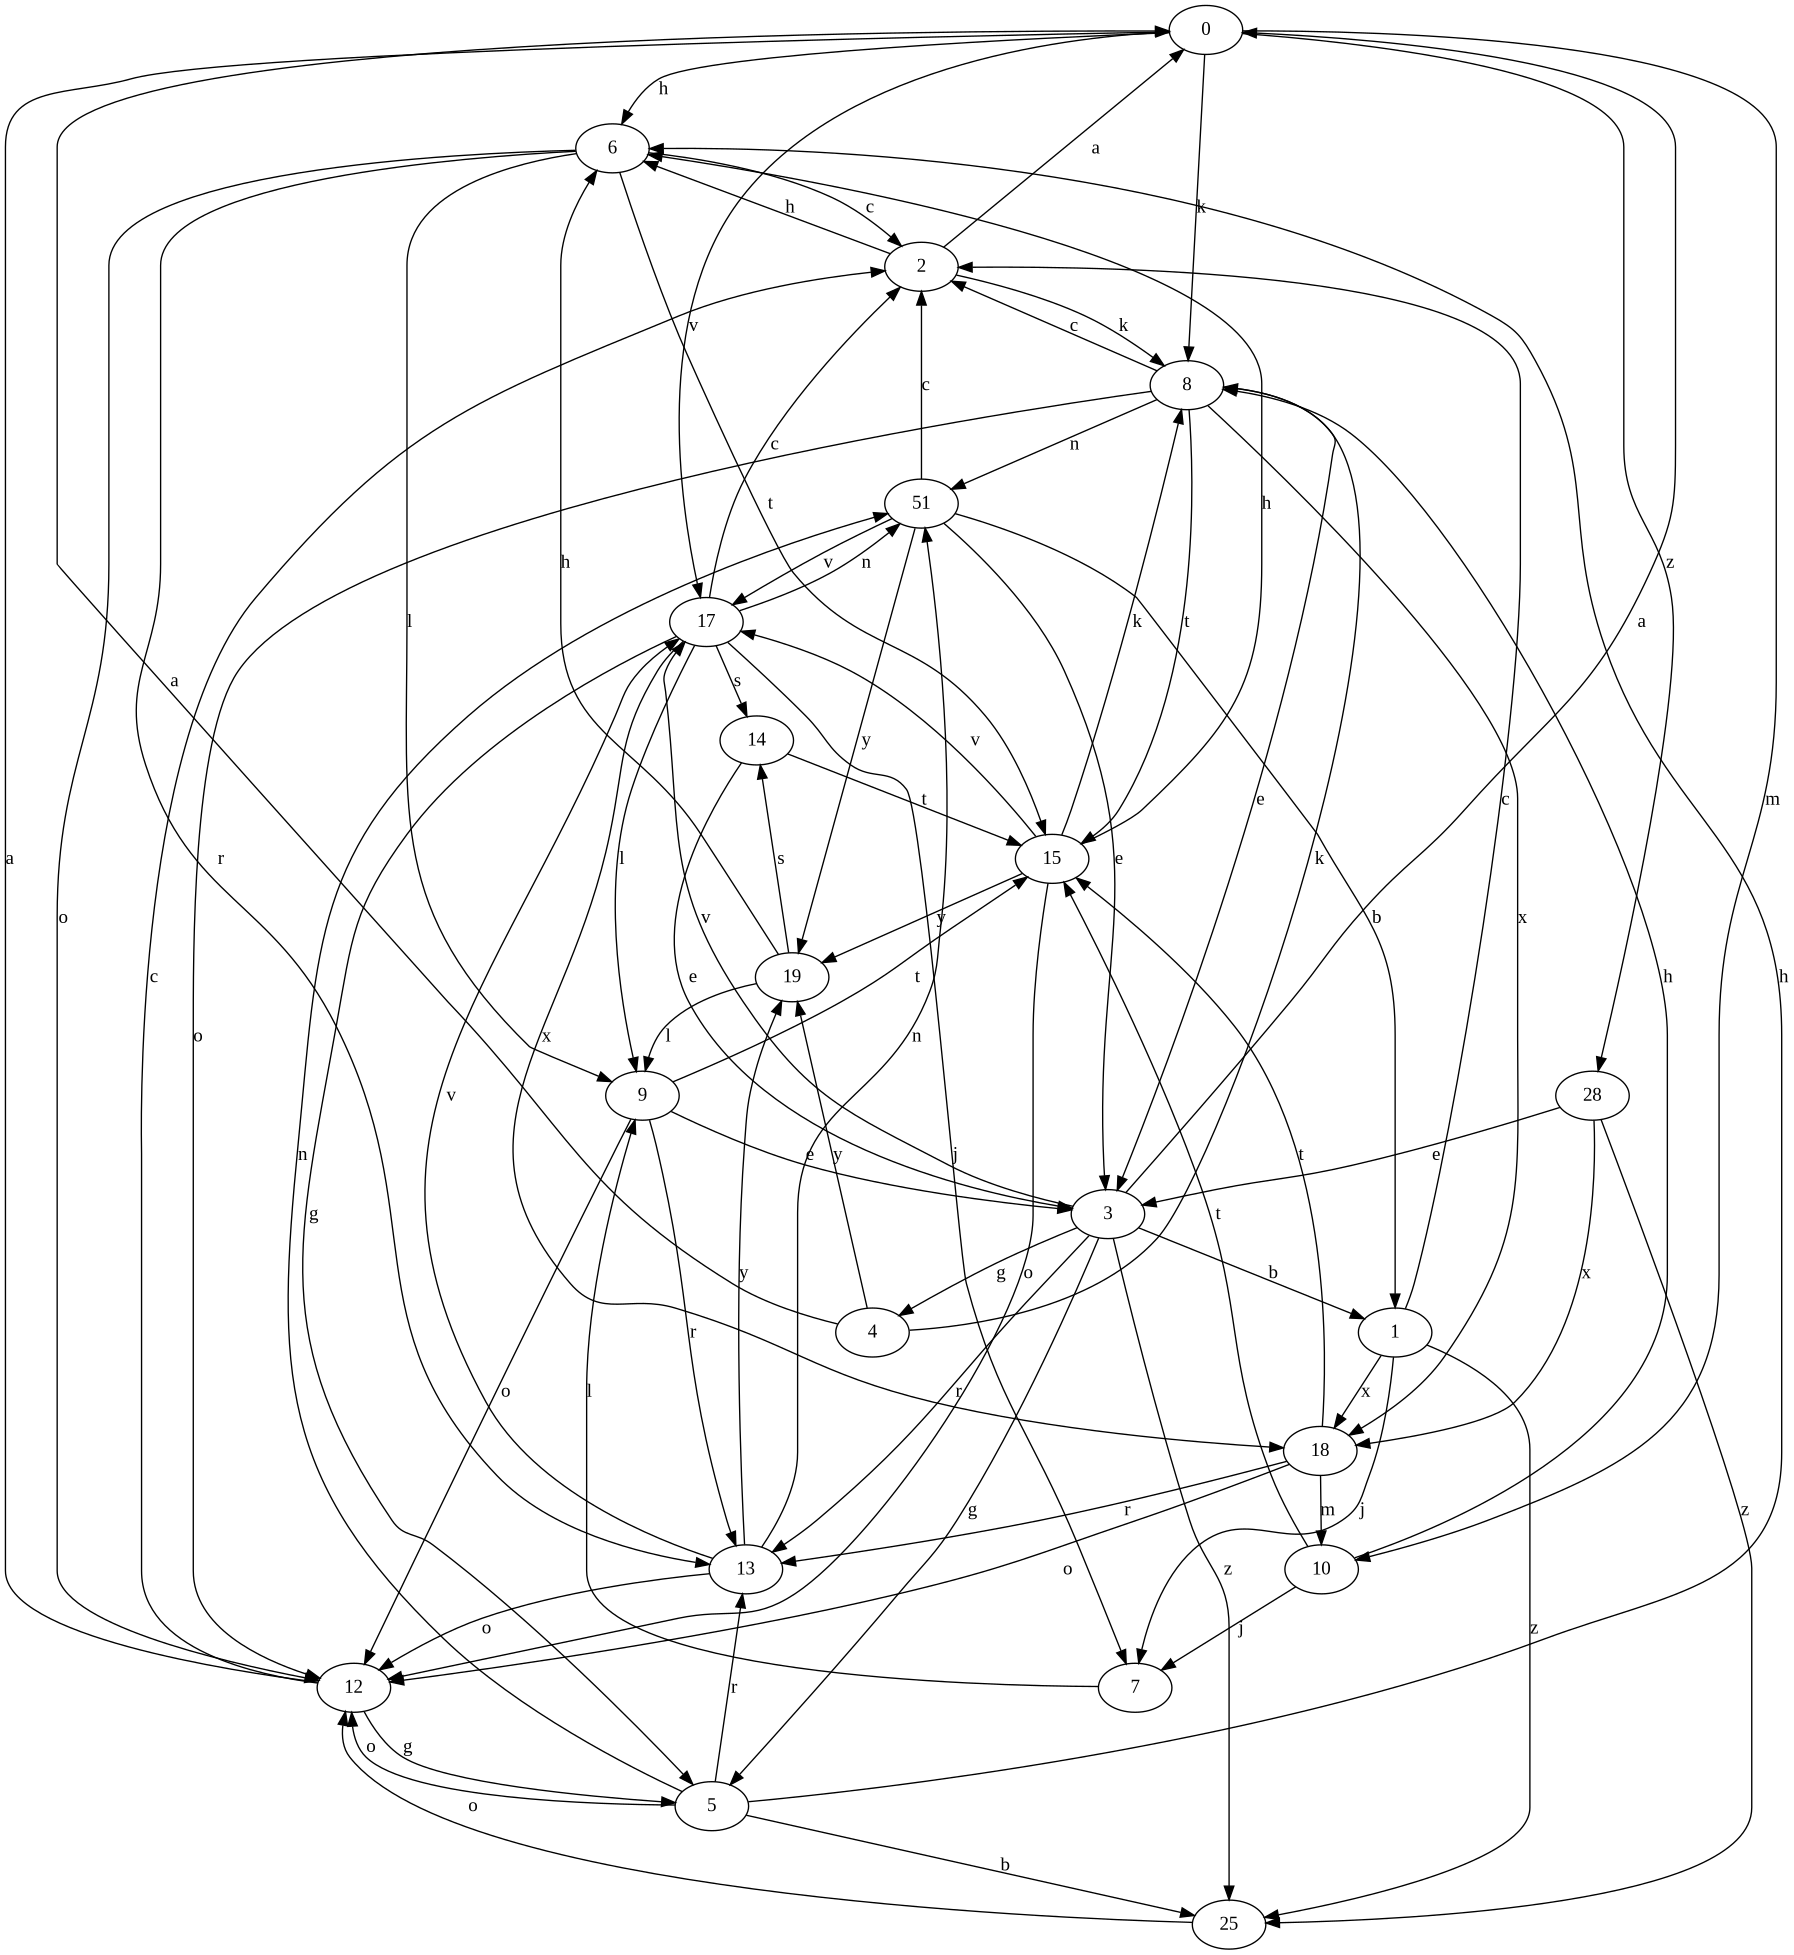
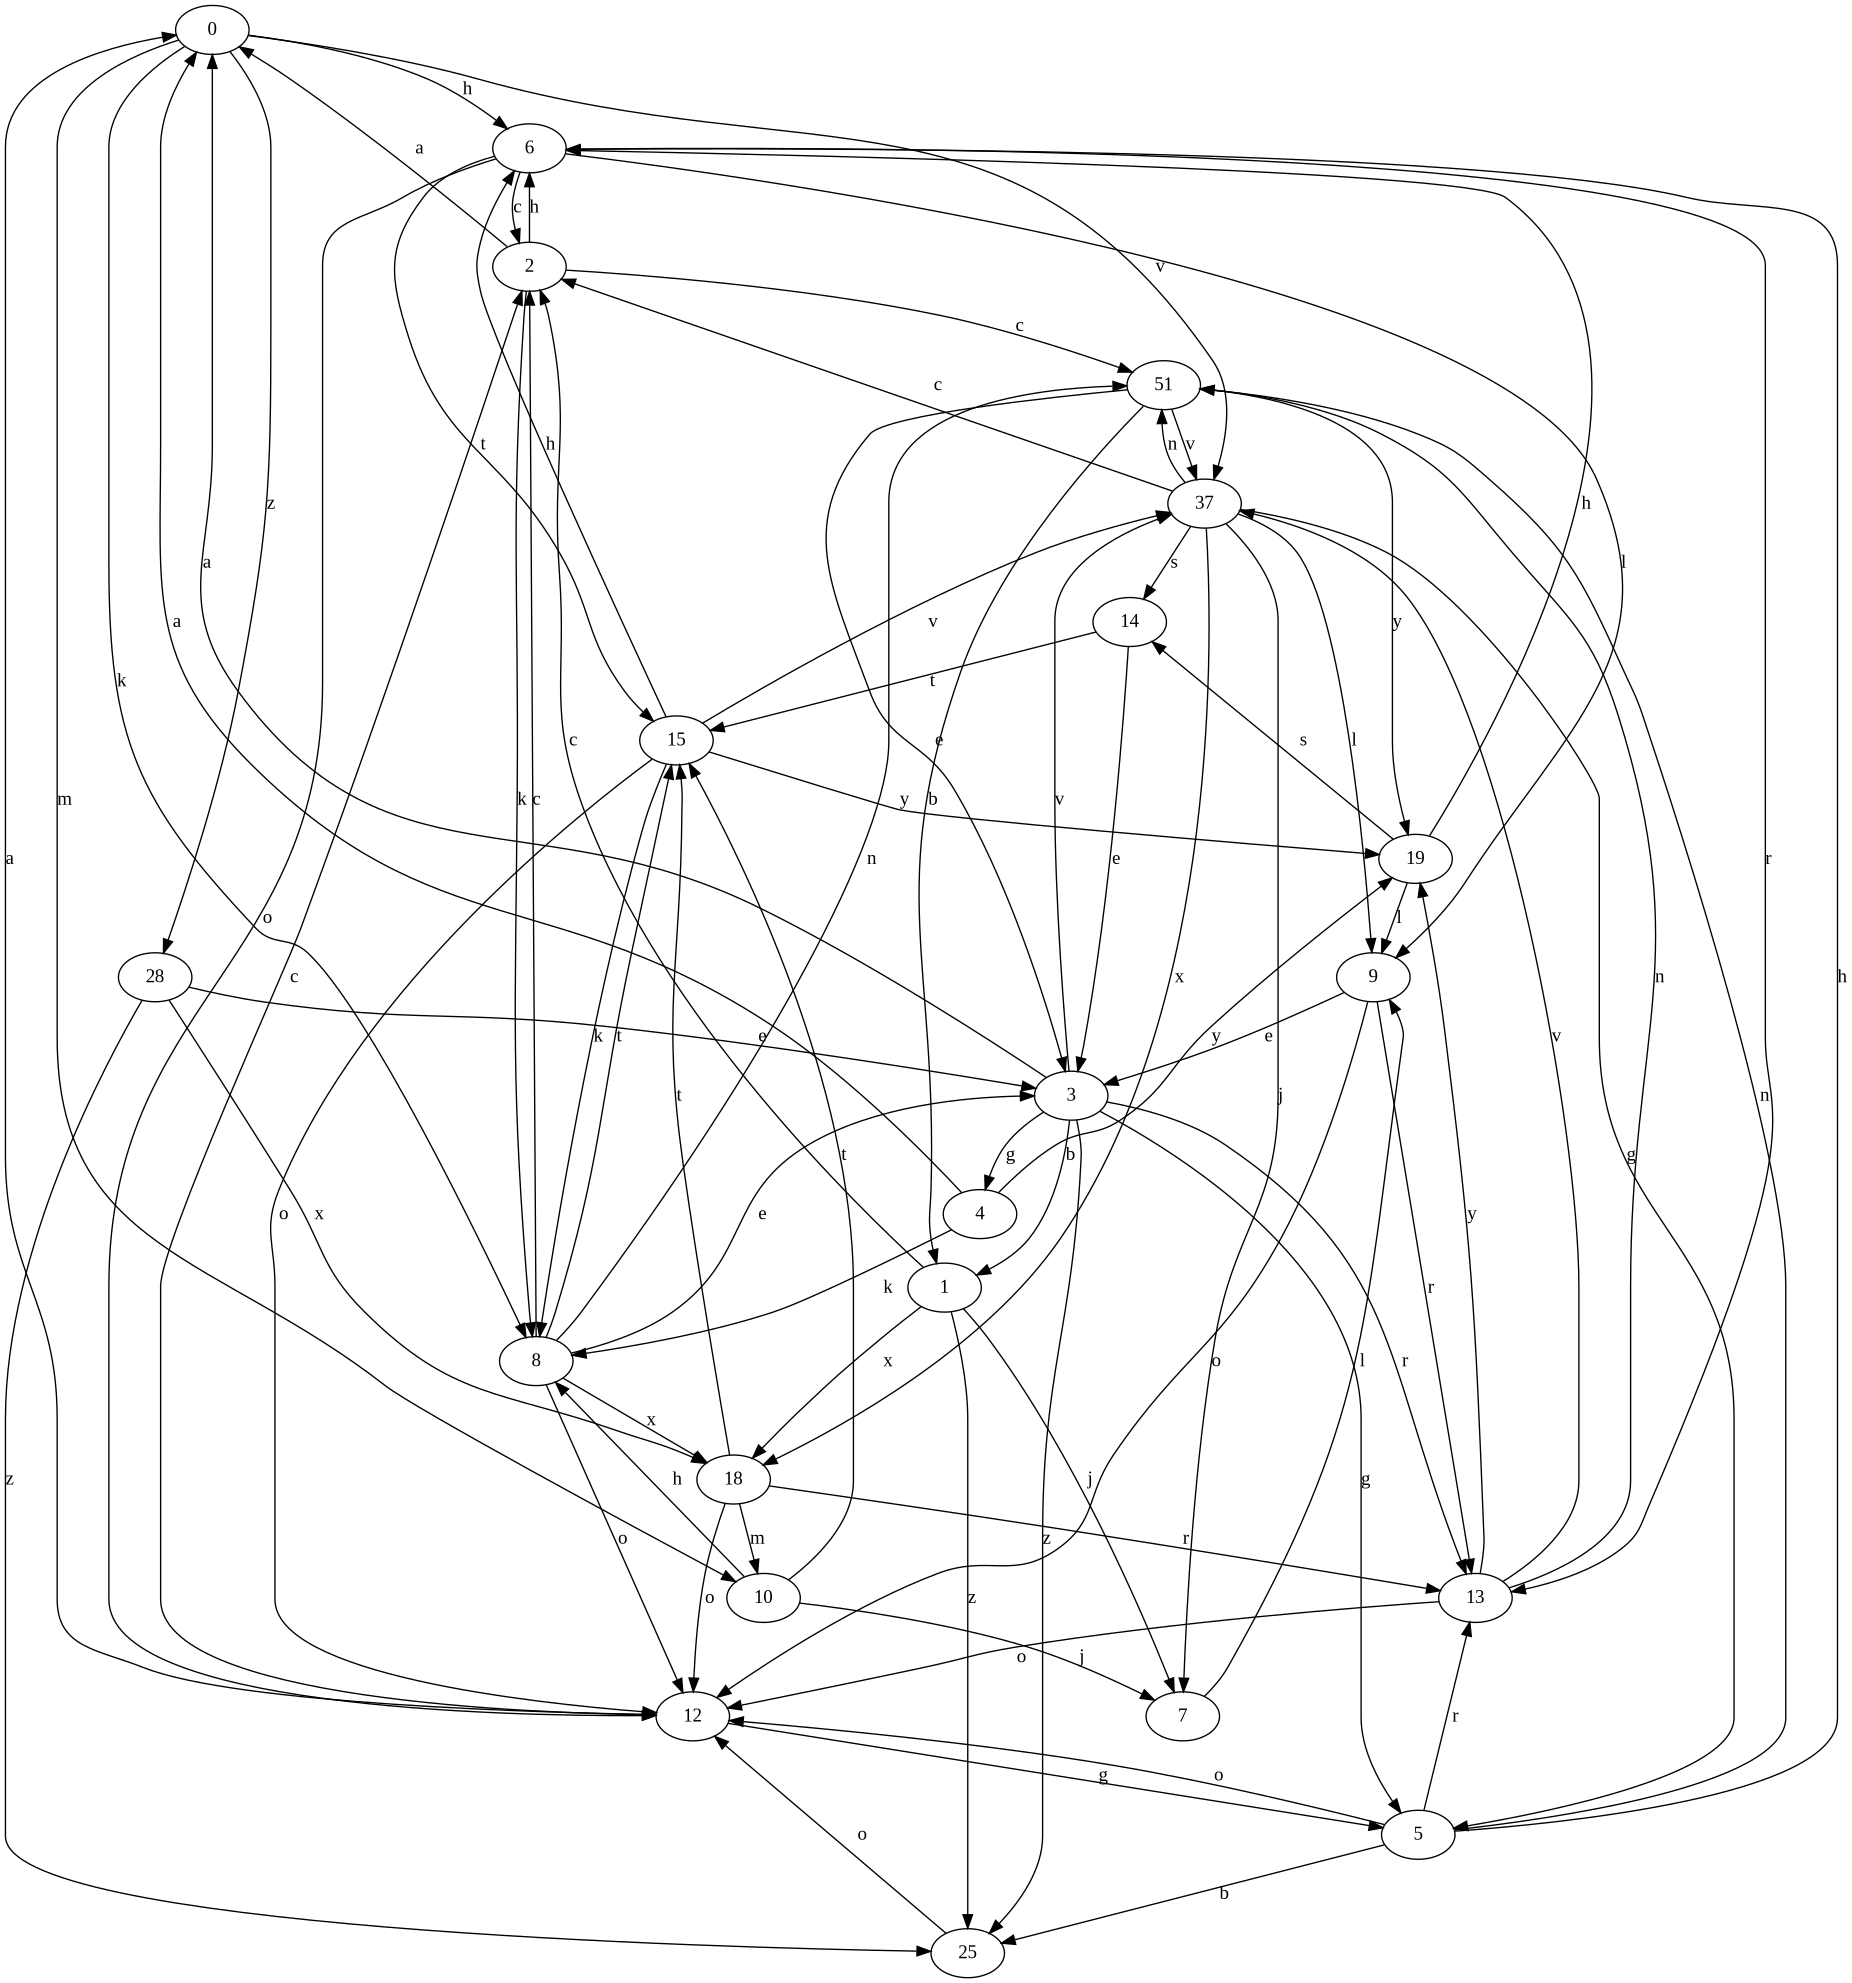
edge "51" -> "2": reversed
node "17": label "17" -> "37"
edge "9" -> "15": removed, label "t"
